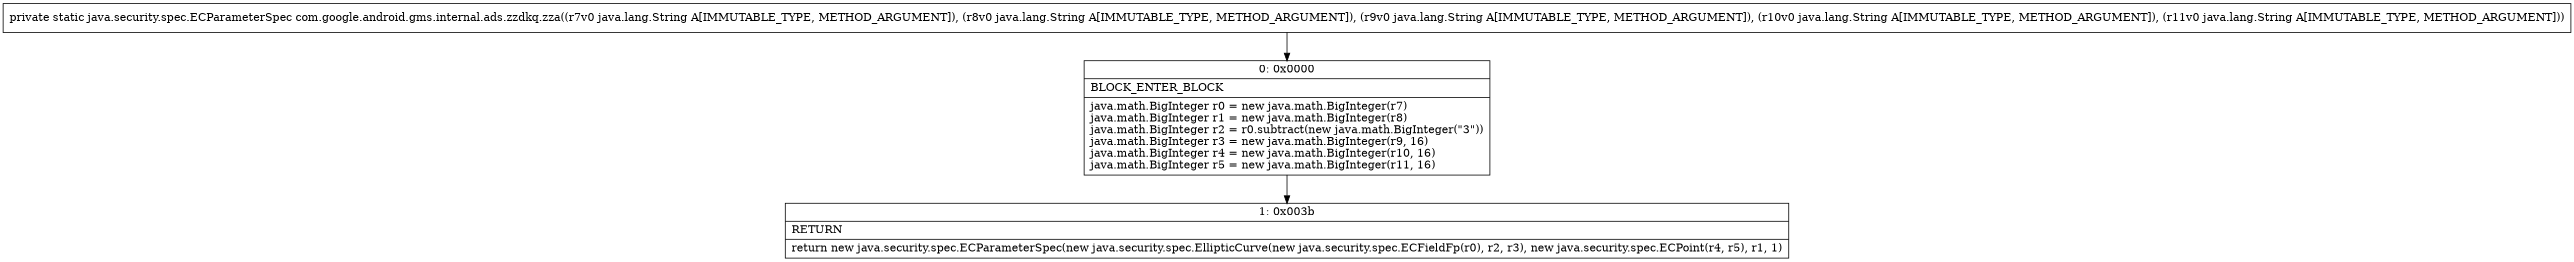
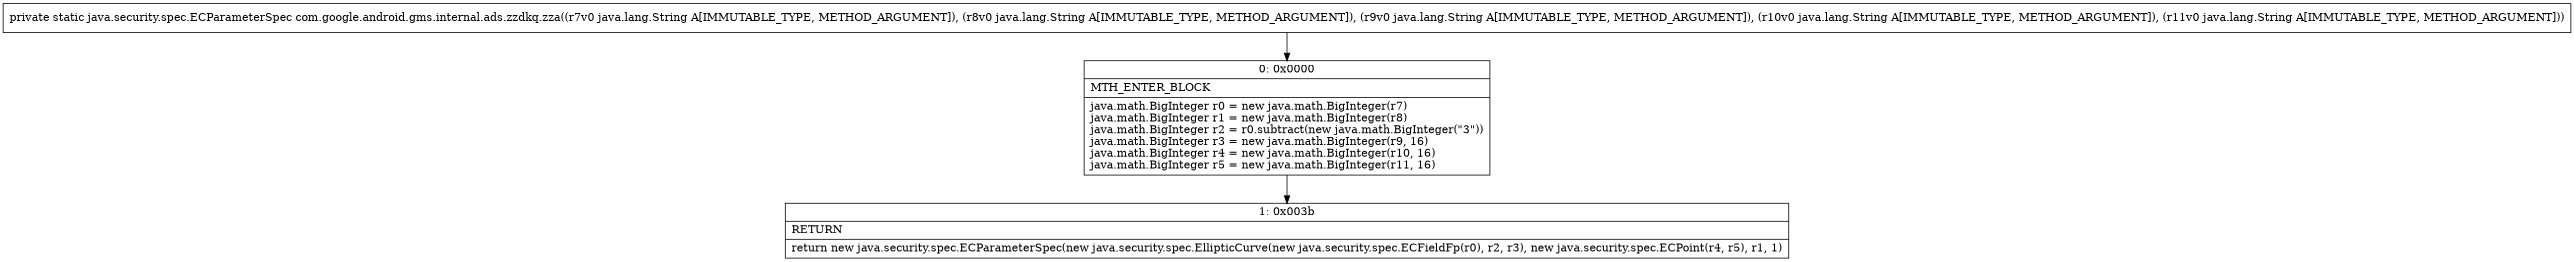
node "0: 0x0000": text "BLOCK_ENTER_BLOCK" -> "MTH_ENTER_BLOCK"
